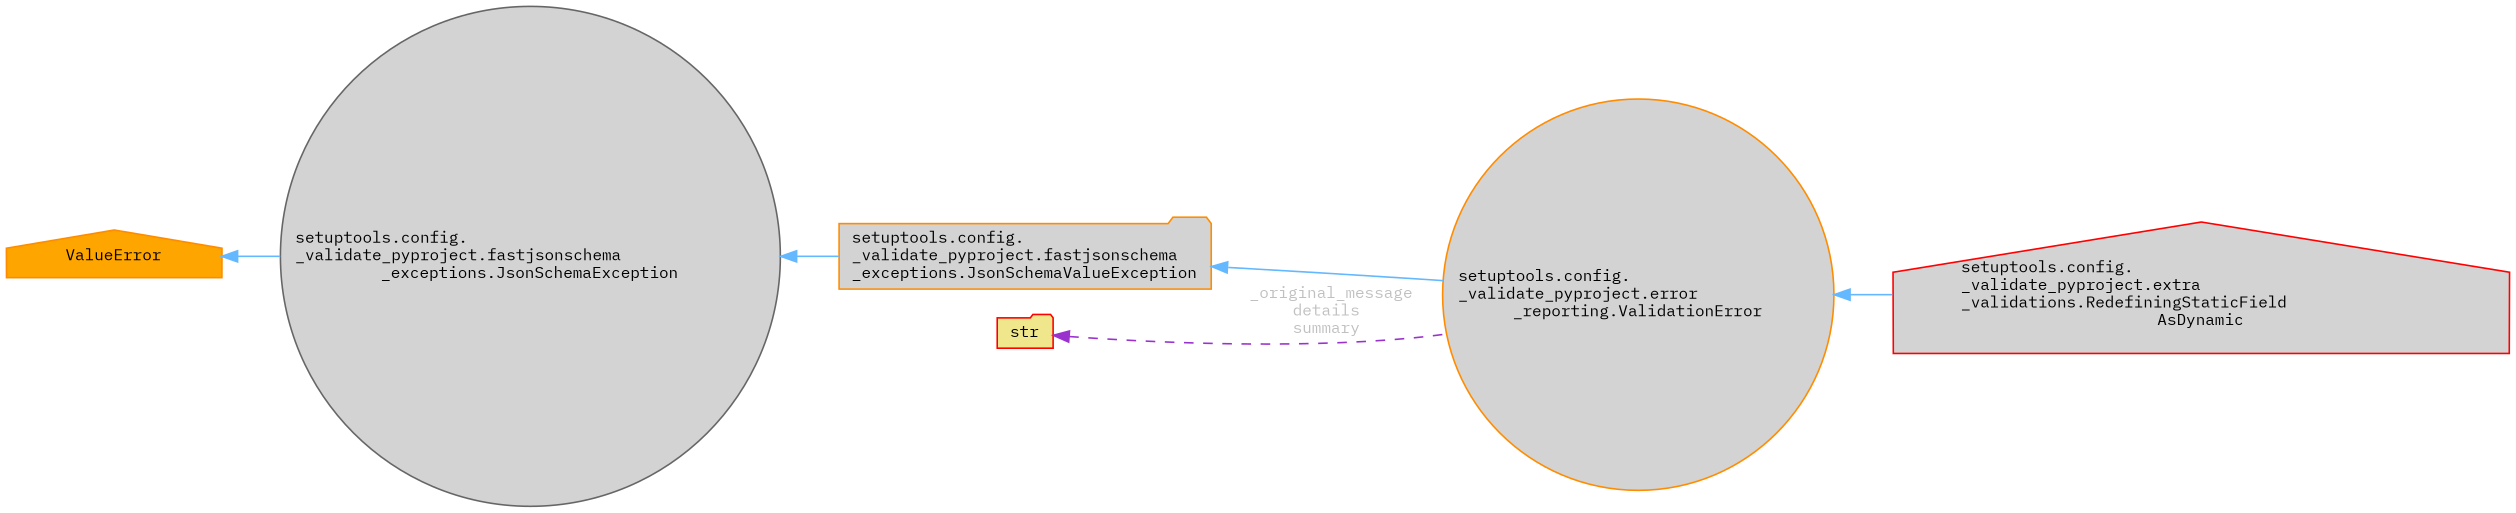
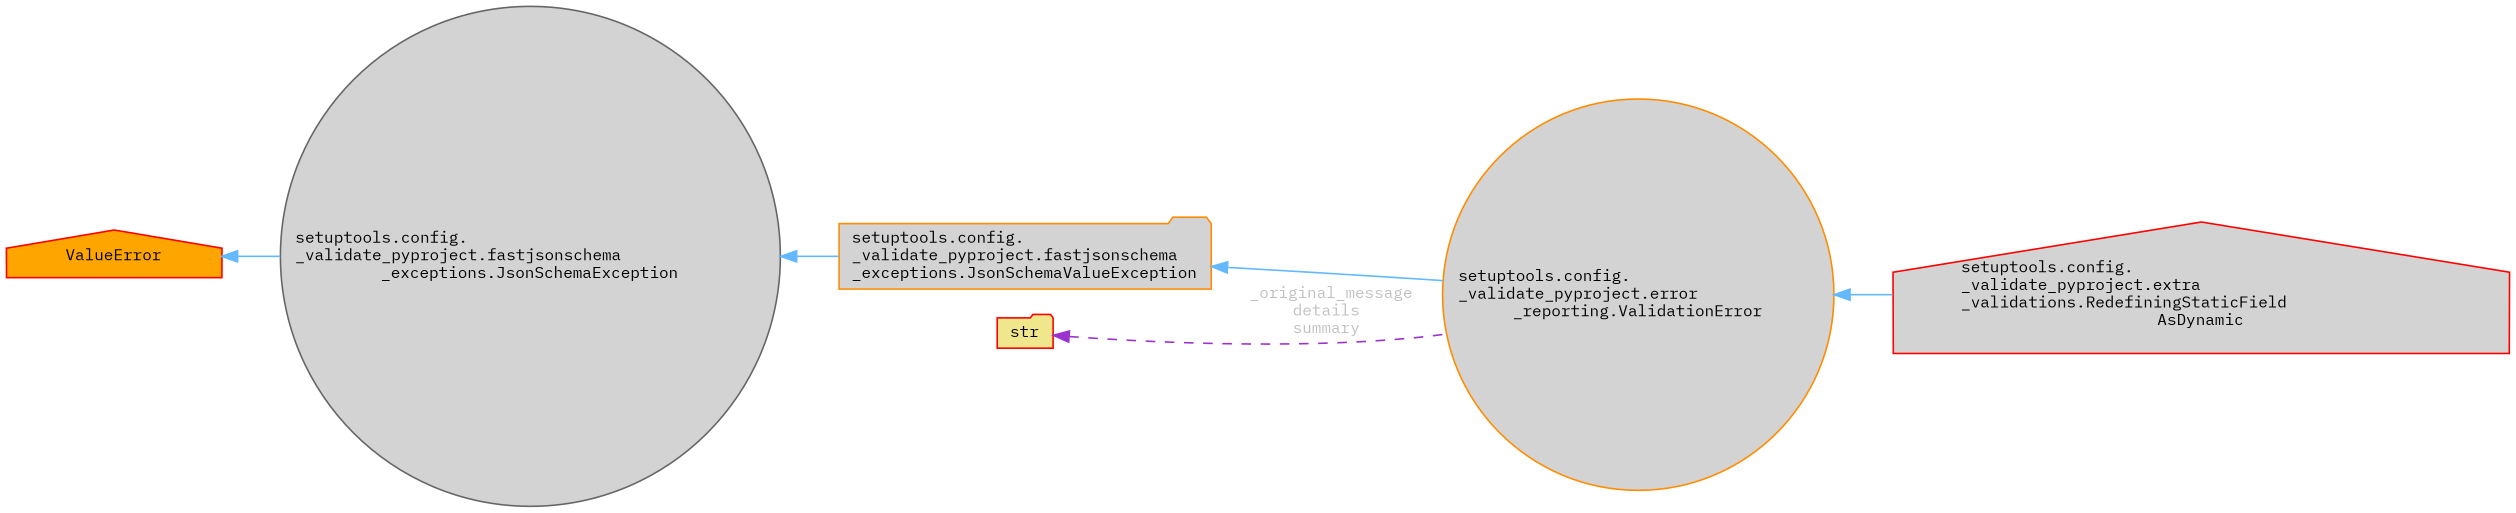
node "ValueError": color darkorange -> red
